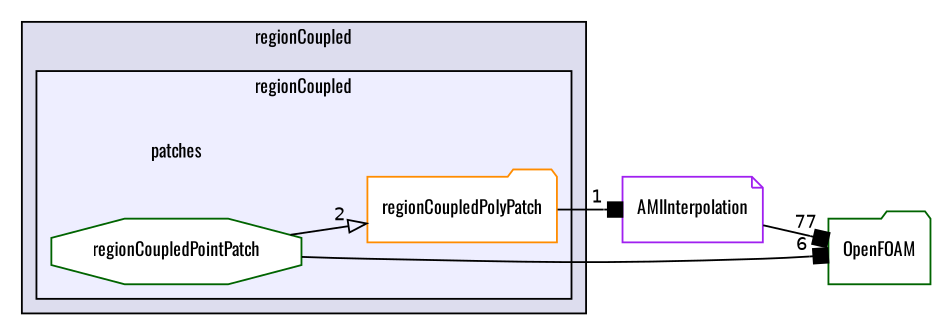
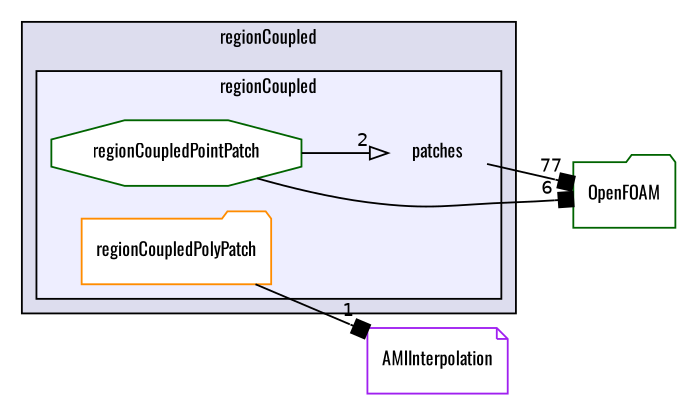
edge "regionCoupledPointPatch" -> "regionCoupledPolyPatch": now "regionCoupledPointPatch" -> "patches"
edge "AMIInterpolation" -> "OpenFOAM": now "patches" -> "OpenFOAM"
